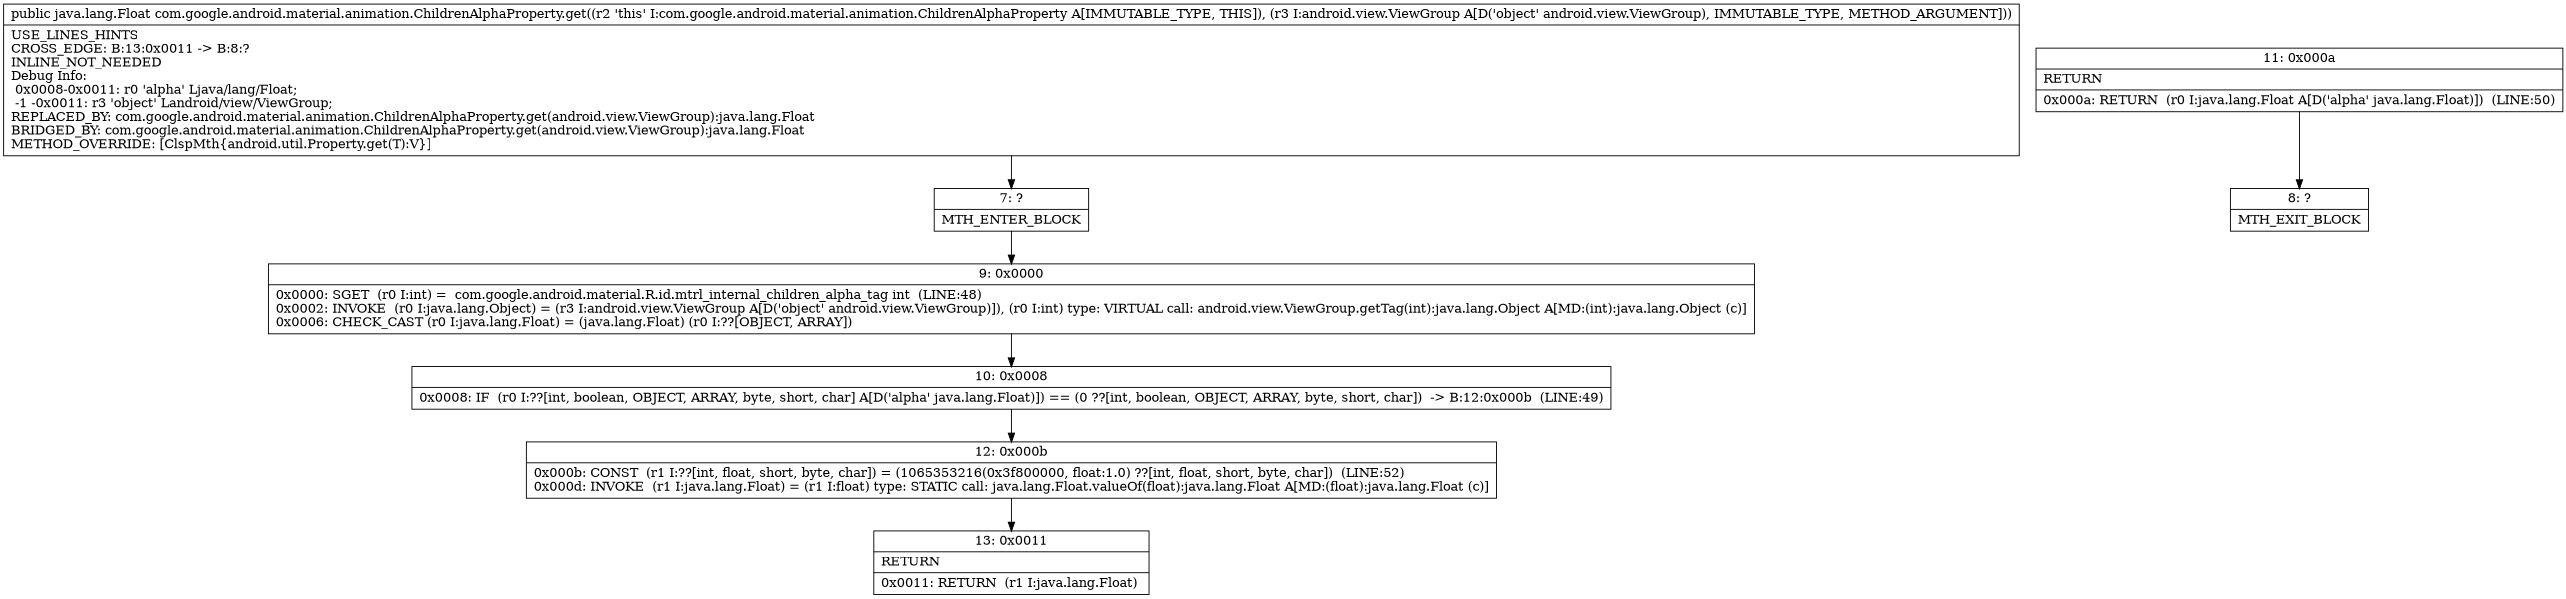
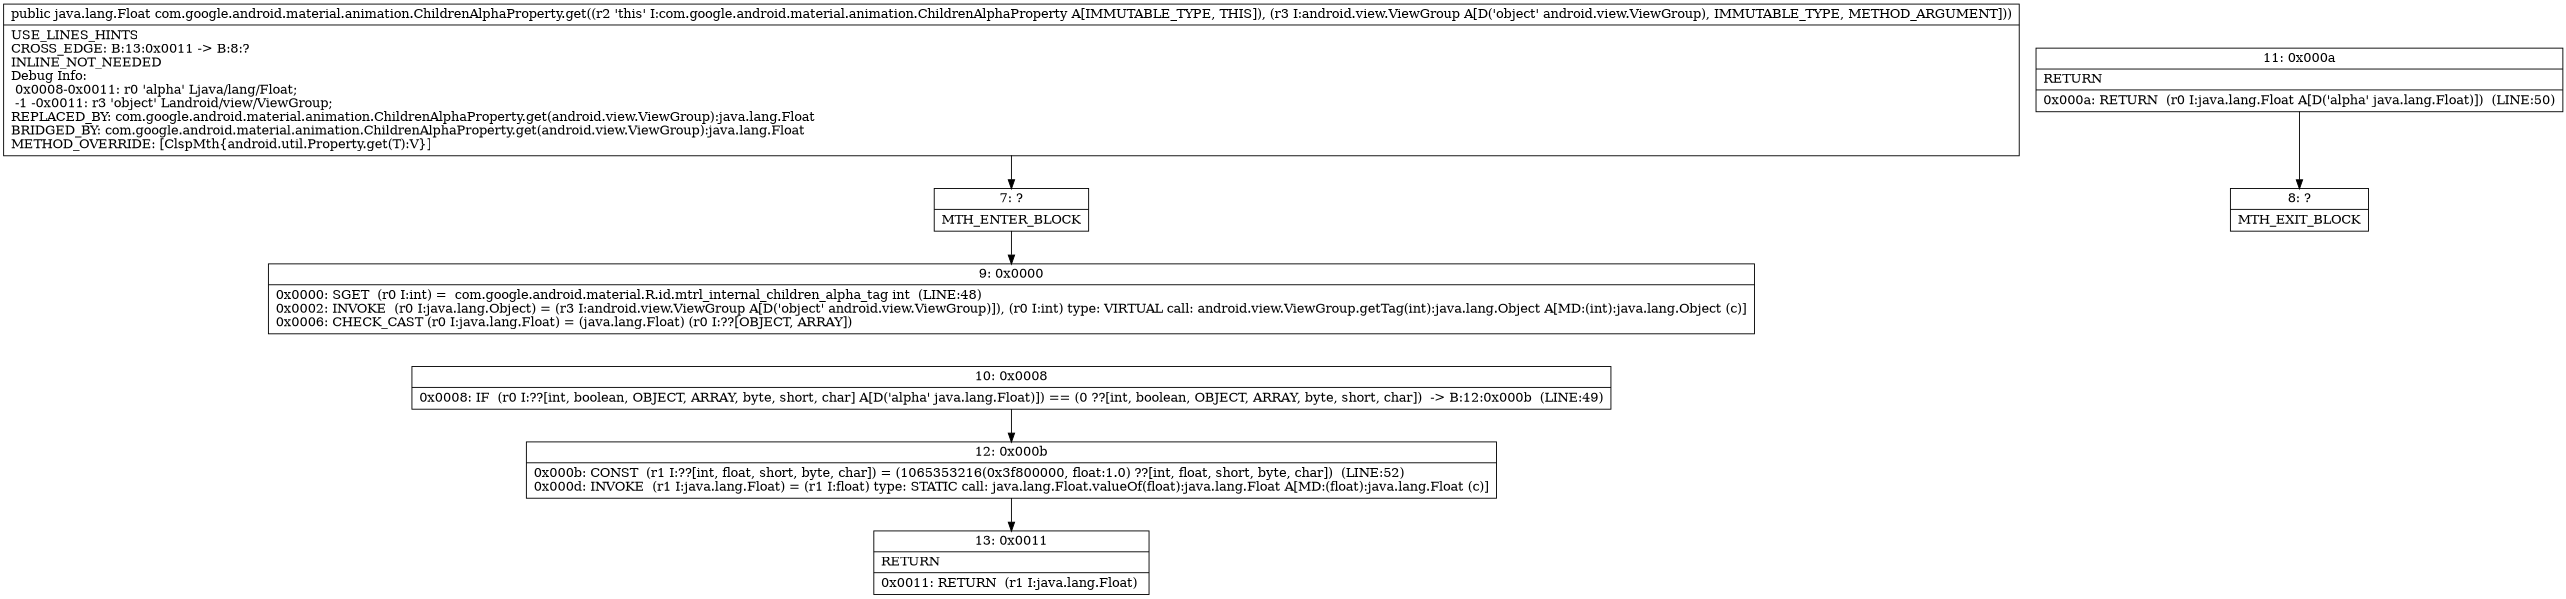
edge "9: 0x0000" -> "10: 0x0008": removed
